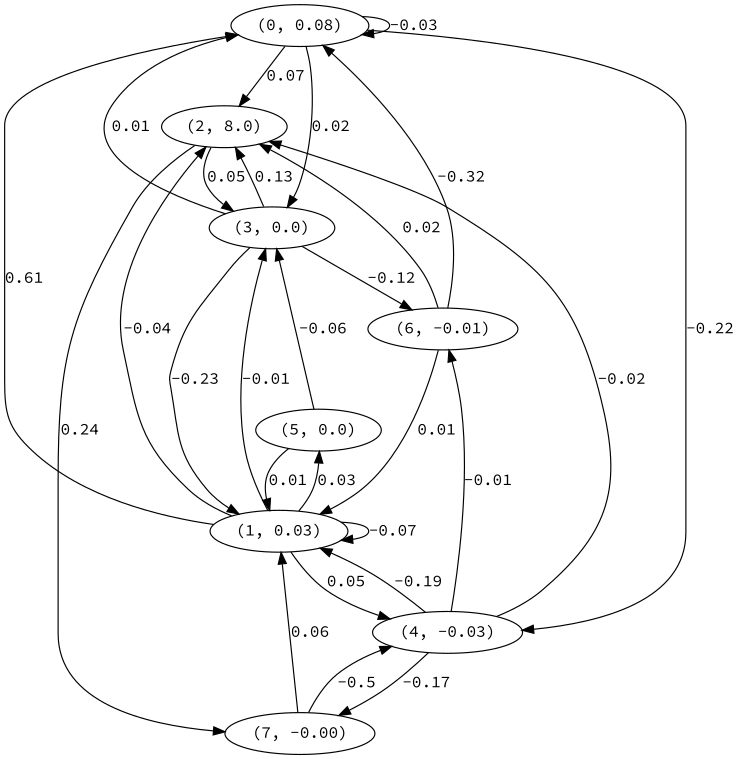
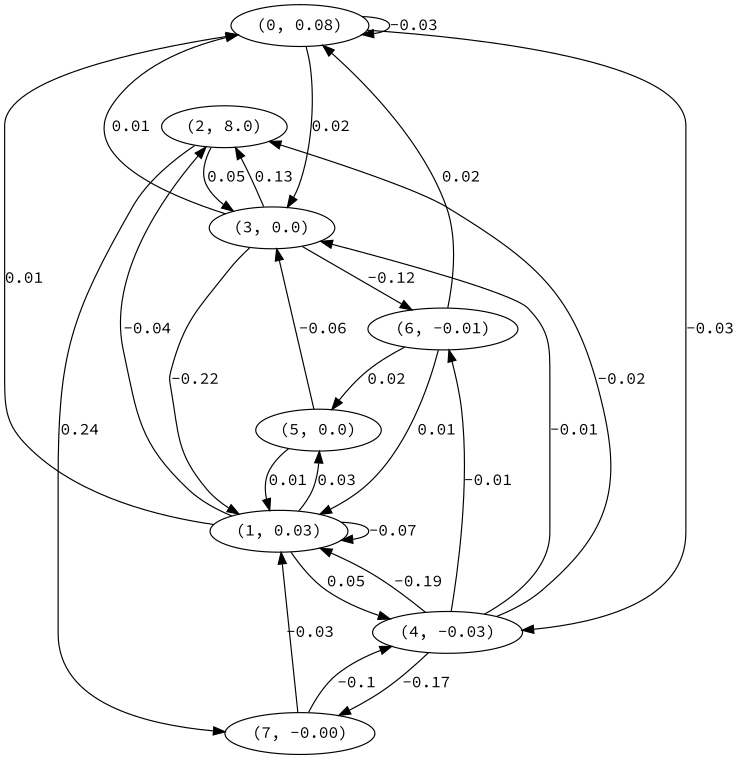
edge "(0, 0.08)" -> "(2, 8.0)": removed, label "0.07"
edge "(6, -0.01)" -> "(0, 0.08)": label "-0.32" -> "0.02"
edge "(6, -0.01)" -> "(2, 8.0)": now "(6, -0.01)" -> "(5, 0.0)"
edge "(1, 0.03)" -> "(0, 0.08)": label "0.61" -> "0.01"
edge "(0, 0.08)" -> "(4, -0.03)": label "-0.22" -> "-0.03"
edge "(3, 0.0)" -> "(1, 0.03)": label "-0.23" -> "-0.22"
edge "(1, 0.03)" -> "(3, 0.0)": now "(4, -0.03)" -> "(3, 0.0)"
edge "(7, -0.00)" -> "(1, 0.03)": label "0.06" -> "-0.03"
edge "(7, -0.00)" -> "(4, -0.03)": label "-0.5" -> "-0.1"
